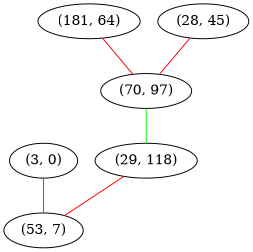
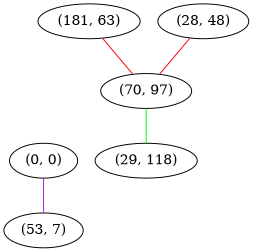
node "(181, 64)": label "(181, 64)" -> "(181, 63)"
node "(28, 45)": label "(28, 45)" -> "(28, 48)"
node "(3, 0)": label "(3, 0)" -> "(0, 0)"
edge "(29, 118)" -- "(53, 7)": removed
